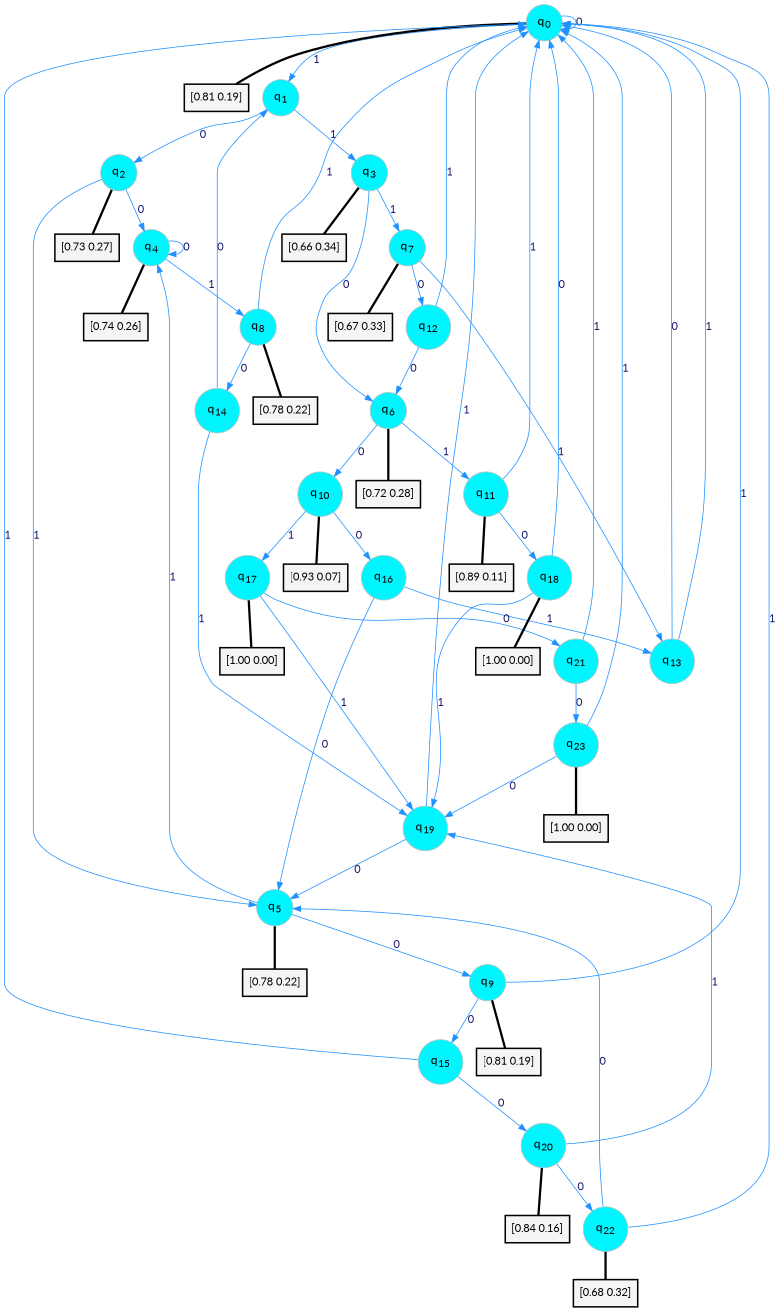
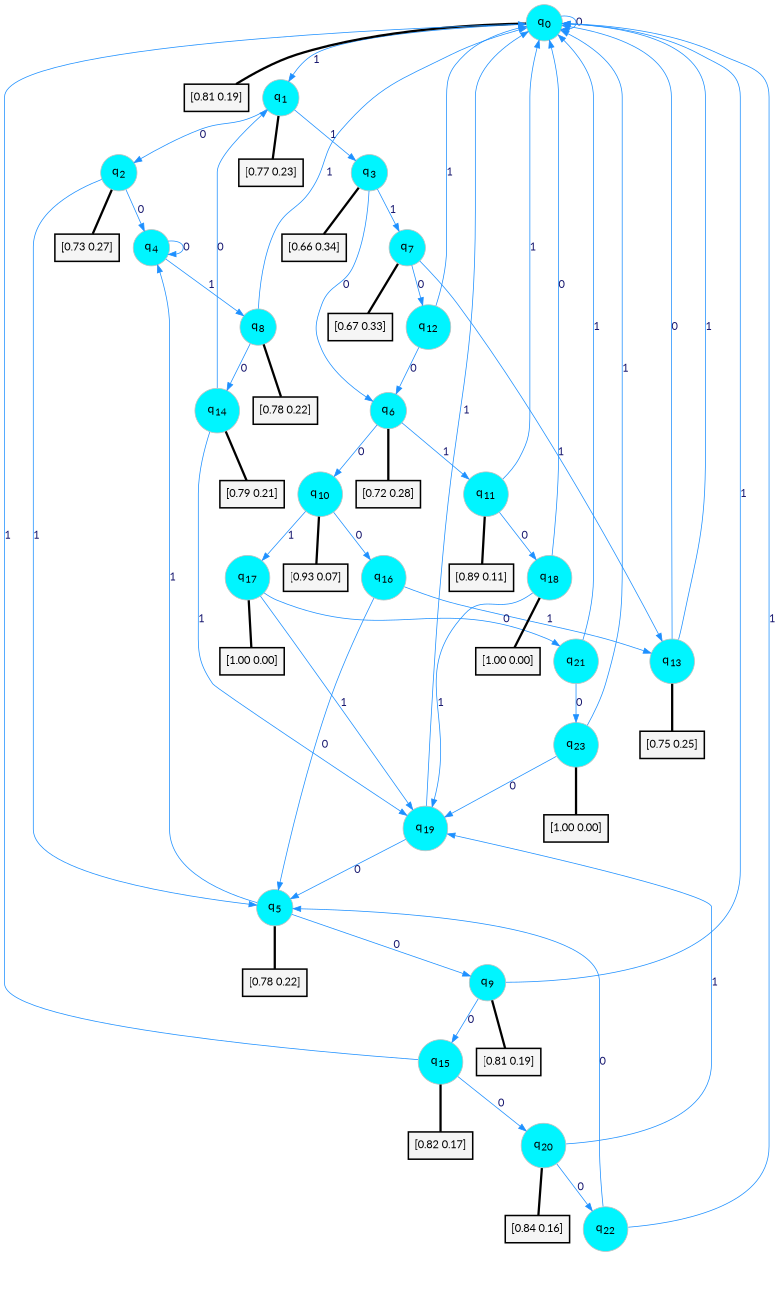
node "[0.77 0.23]": added
node "[0.74 0.26]": removed
node "[0.79 0.21]": added
node "[0.75 0.25]": added
node "[0.82 0.17]": added
node "[0.68 0.32]": removed
